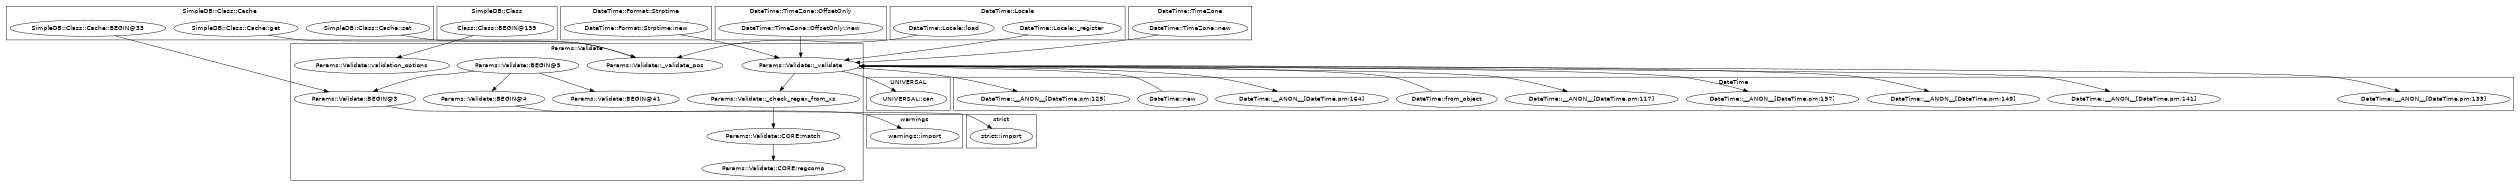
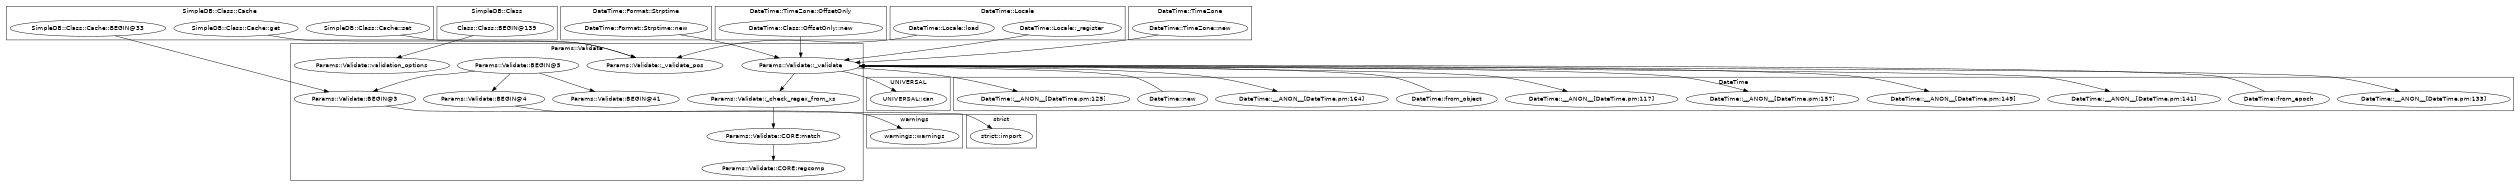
node "DateTime::TimeZone::OffsetOnly::new": label "DateTime::TimeZone::OffsetOnly::new" -> "DateTime::Class::OffsetOnly::new"
node "DateTime::from_epoch": added
node "warnings::import": label "warnings::import" -> "warnings::warnings"
